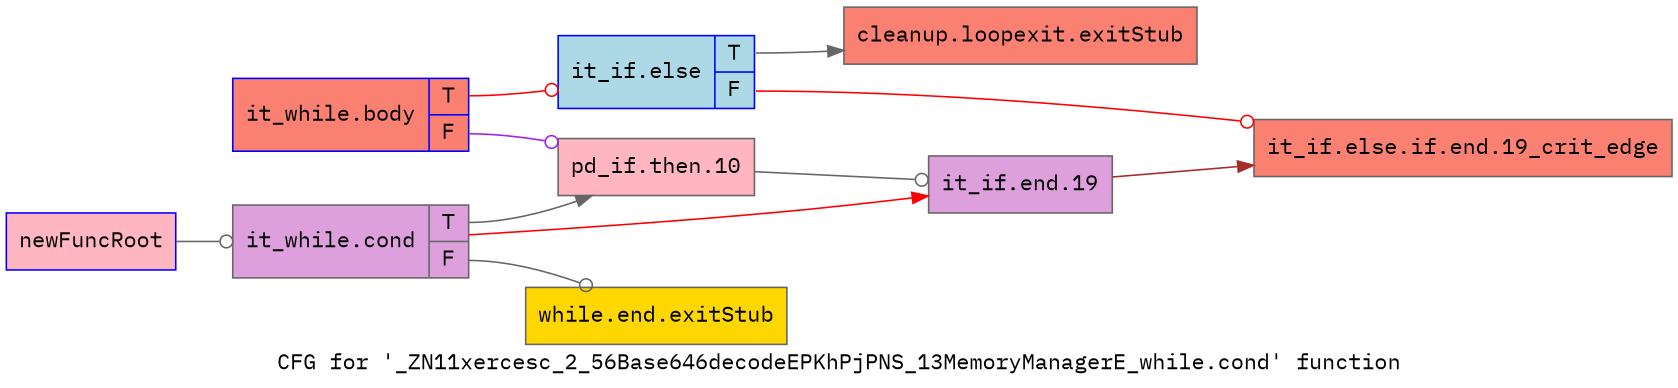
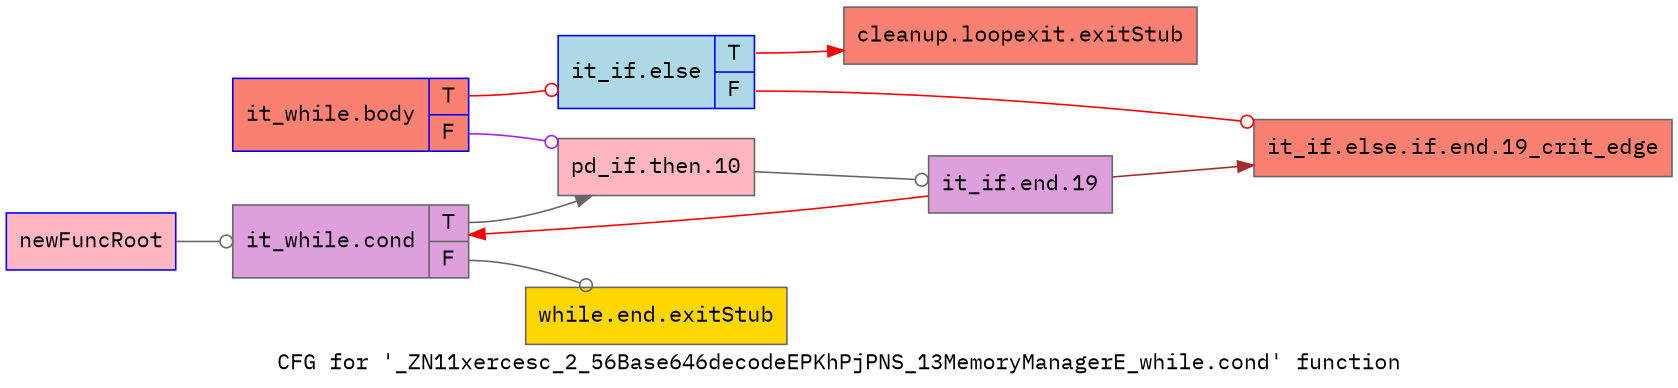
edge "it_if.else" -> "cleanup.loopexit.exitStub": color gray40 -> red
edge "it_while.cond" -> "it_if.end.19": reversed
